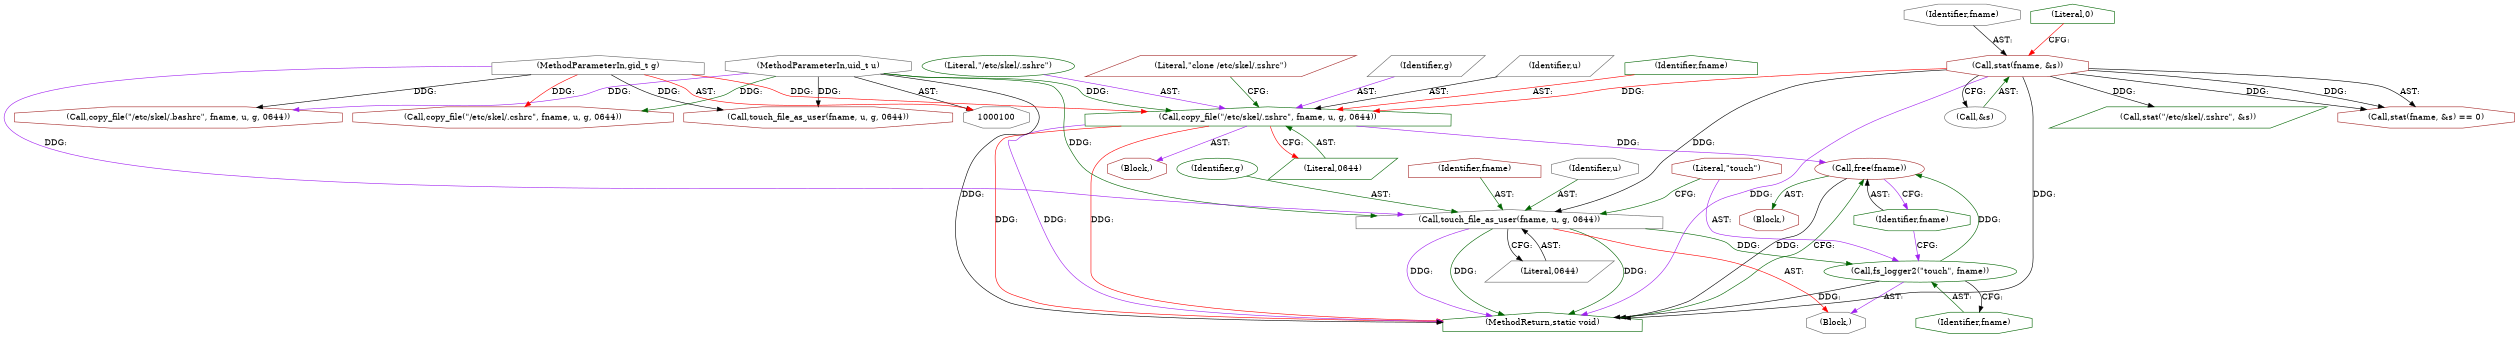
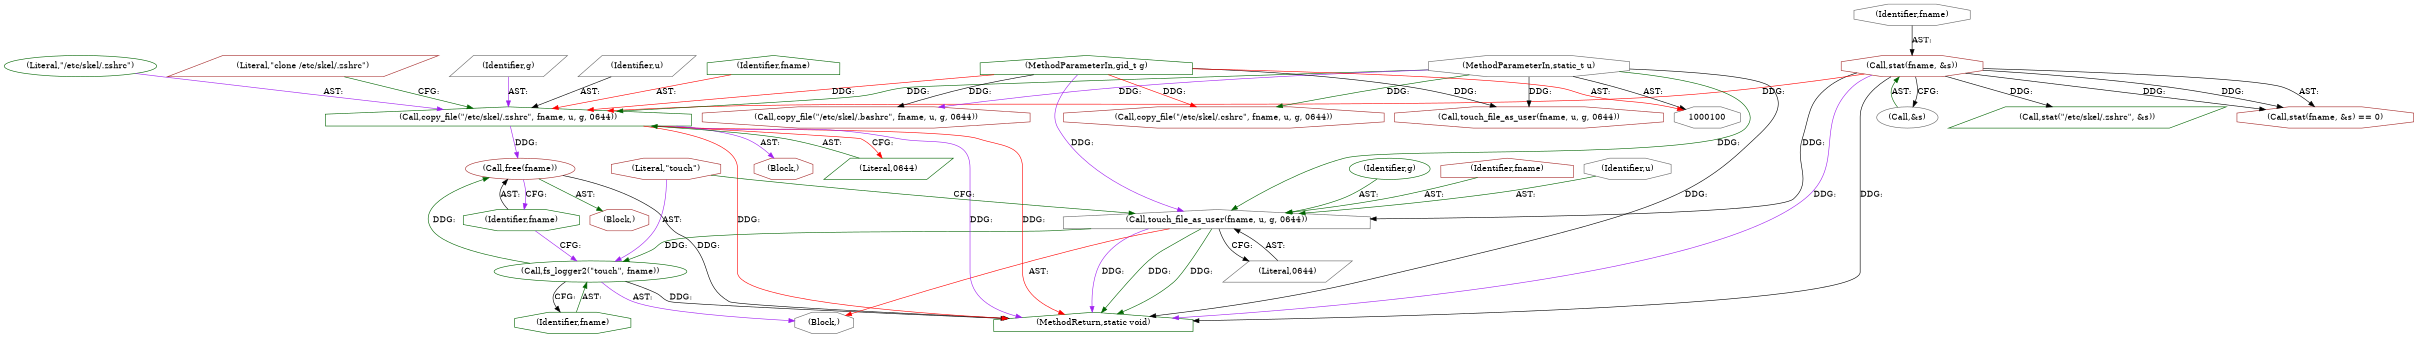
node "(Literal,0)": removed
node "(MethodParameterIn,gid_t g)": color gray40 -> darkgreen
node "(MethodParameterIn,uid_t u)": label "(MethodParameterIn,uid_t u)" -> "(MethodParameterIn,static_t u)"
edge "(MethodReturn,static void)" -> "(Call,free(fname))": removed, label "CFG:"
